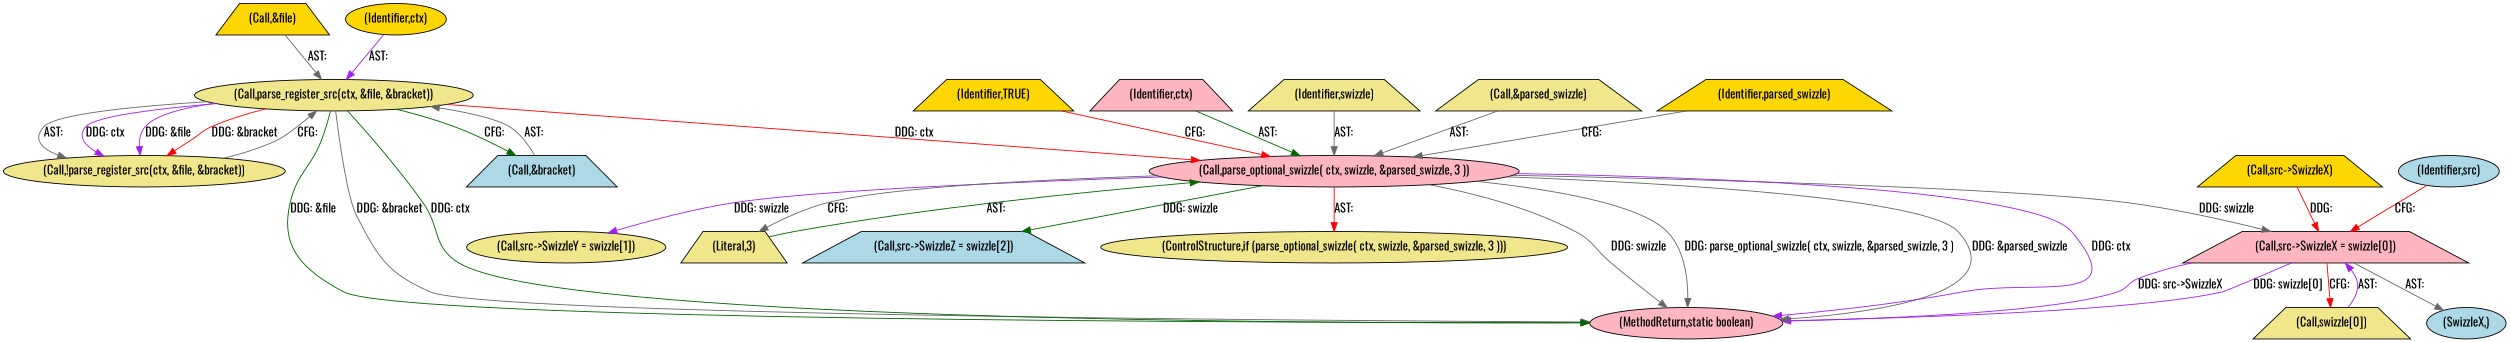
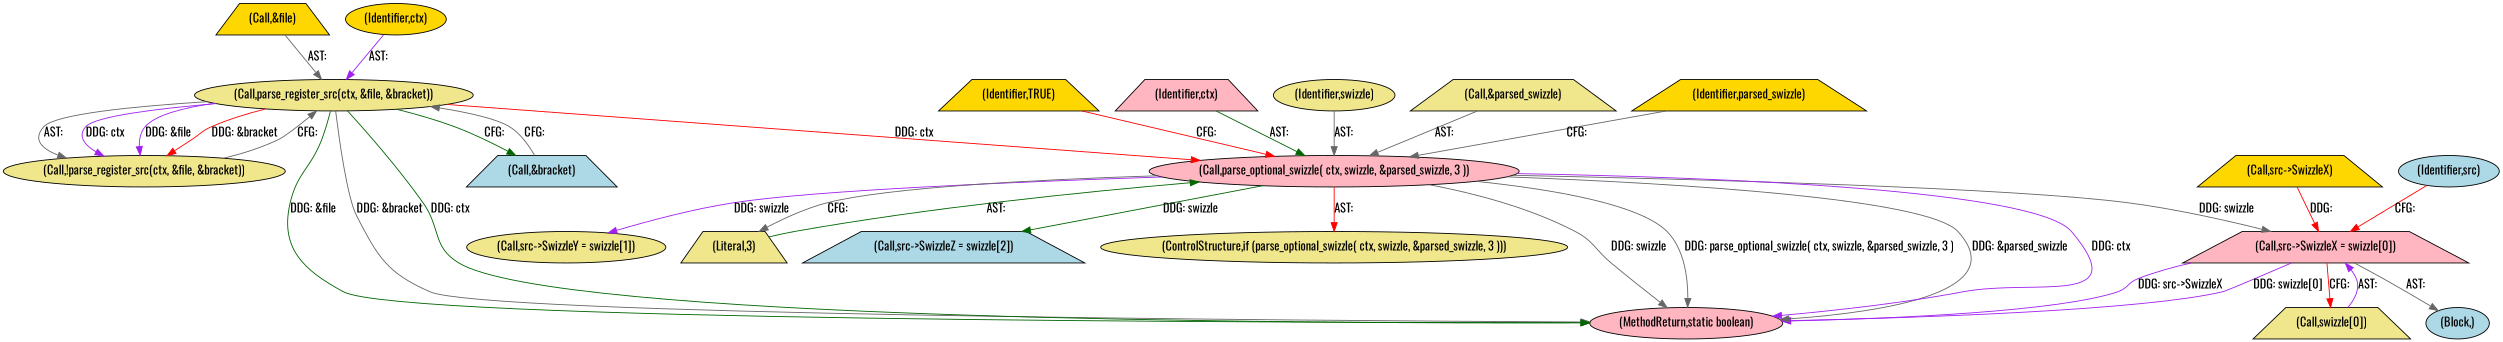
node "(Identifier,swizzle)": shape trapezium -> ellipse
edge "(Call,&bracket)" -> "(Call,parse_register_src(ctx, &file, &bracket))": label "AST: " -> "CFG: "
node "(SwizzleX,)": label "(SwizzleX,)" -> "(Block,)"
